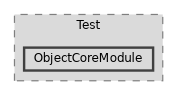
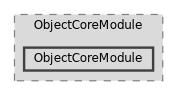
cluster "Test": label "Test" -> "ObjectCoreModule"
